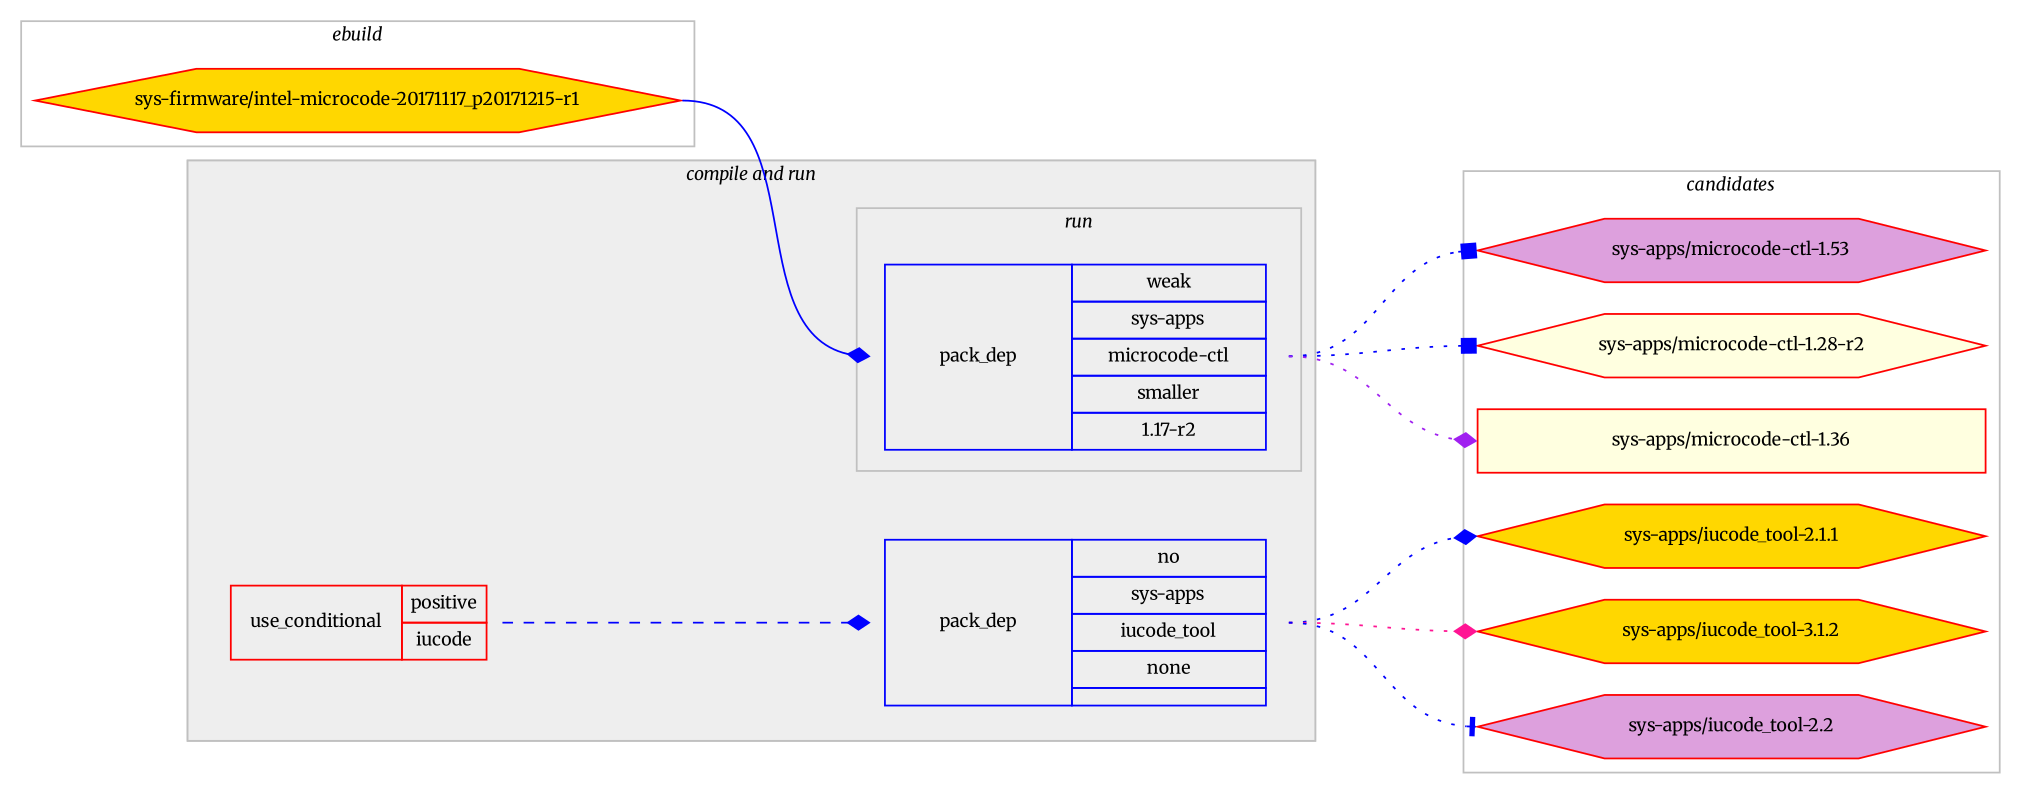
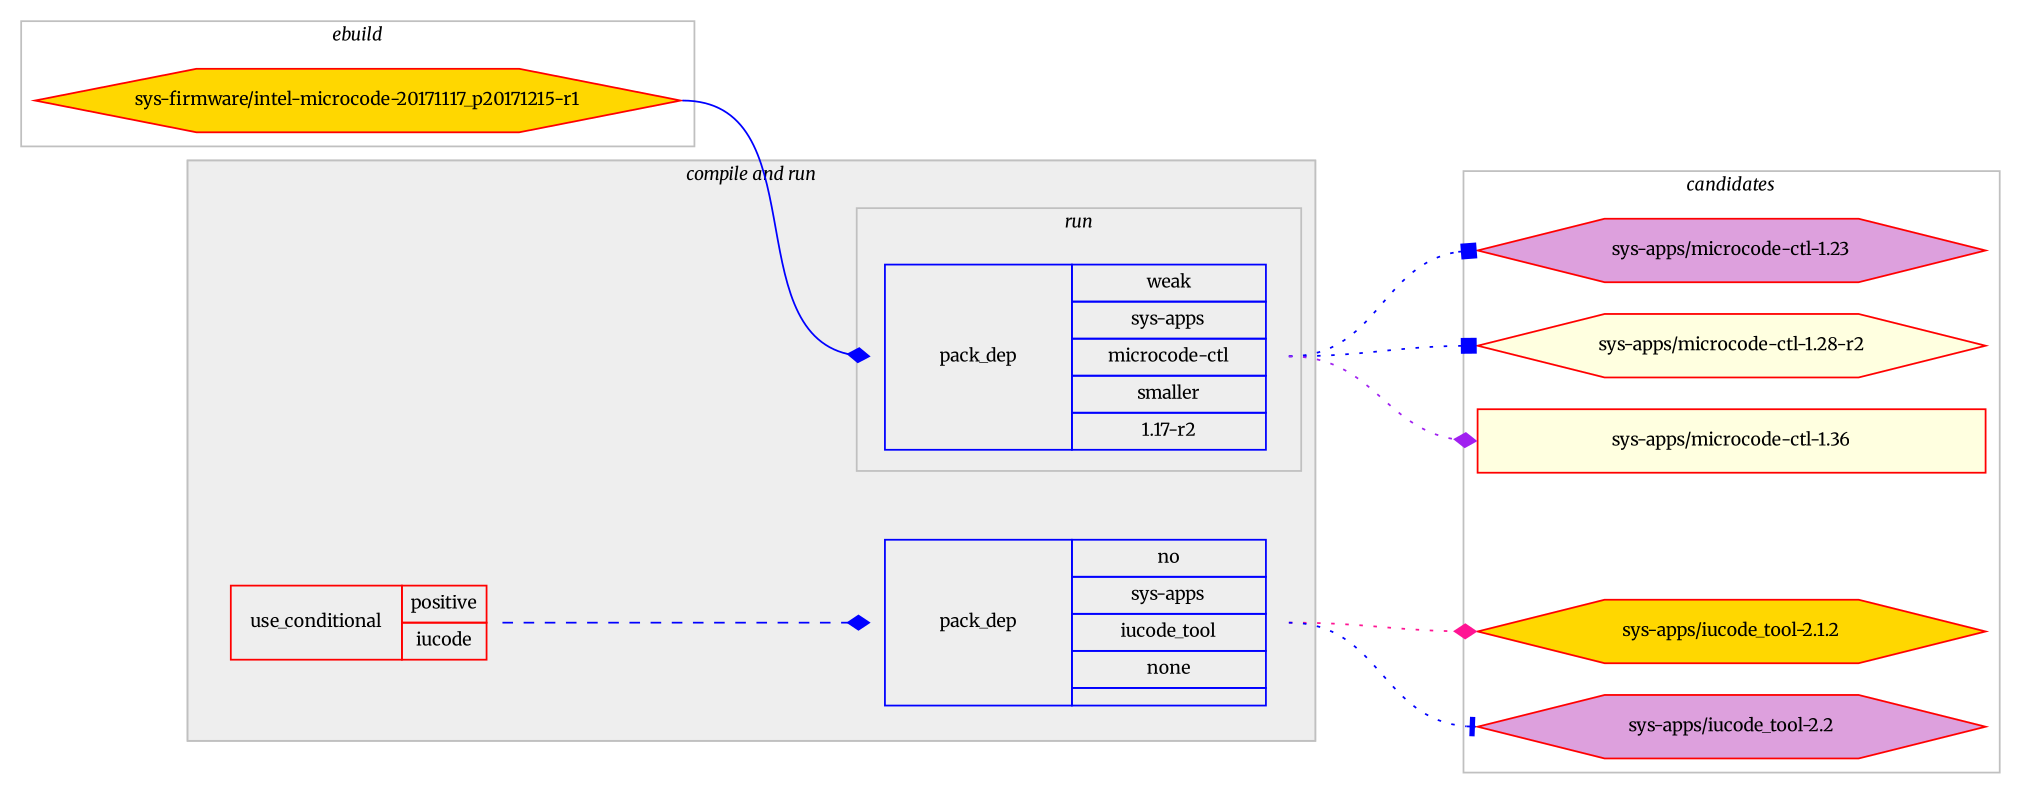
node "sys-apps/microcode-ctl-1.53": label "sys-apps/microcode-ctl-1.53" -> "sys-apps/microcode-ctl-1.23"
node "sys-apps/iucode_tool-2.1.1": removed
node "sys-apps/iucode_tool-3.1.2": label "sys-apps/iucode_tool-3.1.2" -> "sys-apps/iucode_tool-2.1.2"
